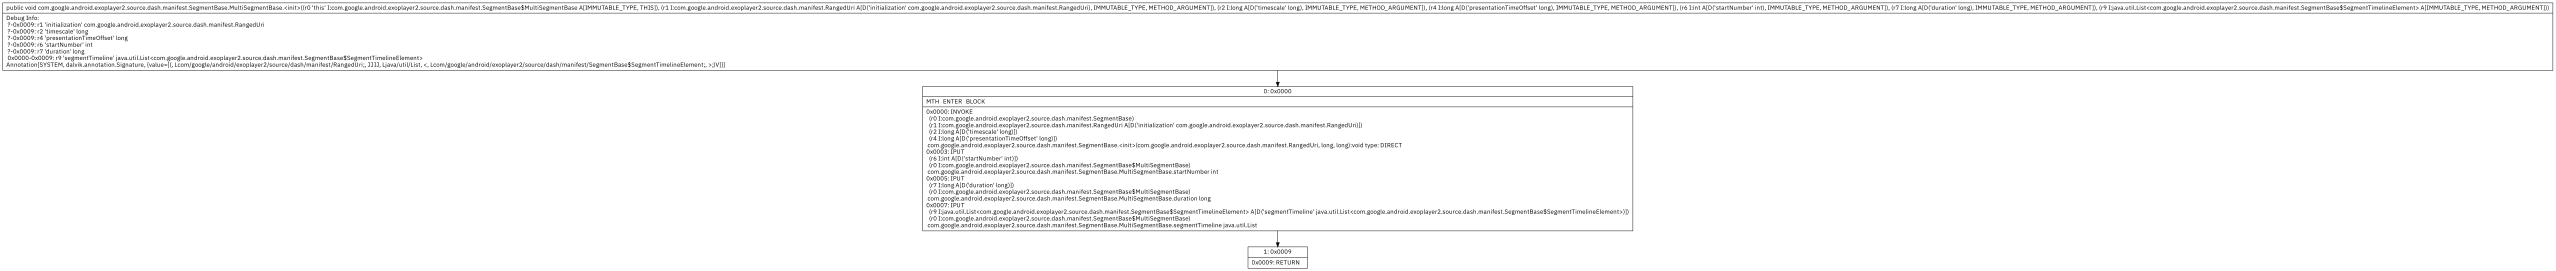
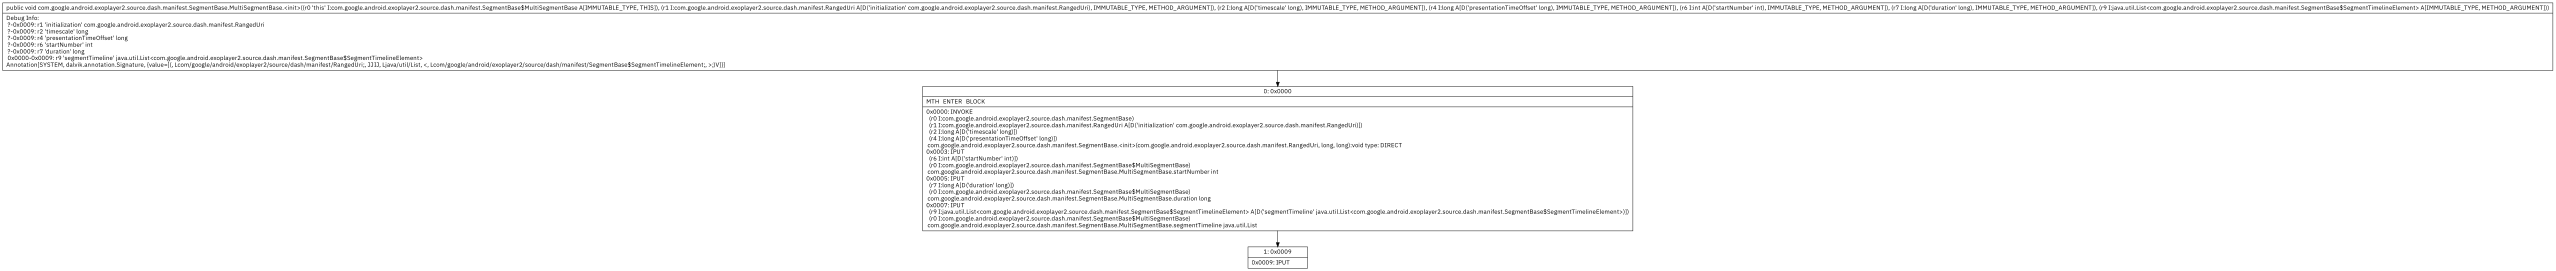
node "1: 0x0009": text "0x0009: RETURN" -> "0x0009: IPUT"
